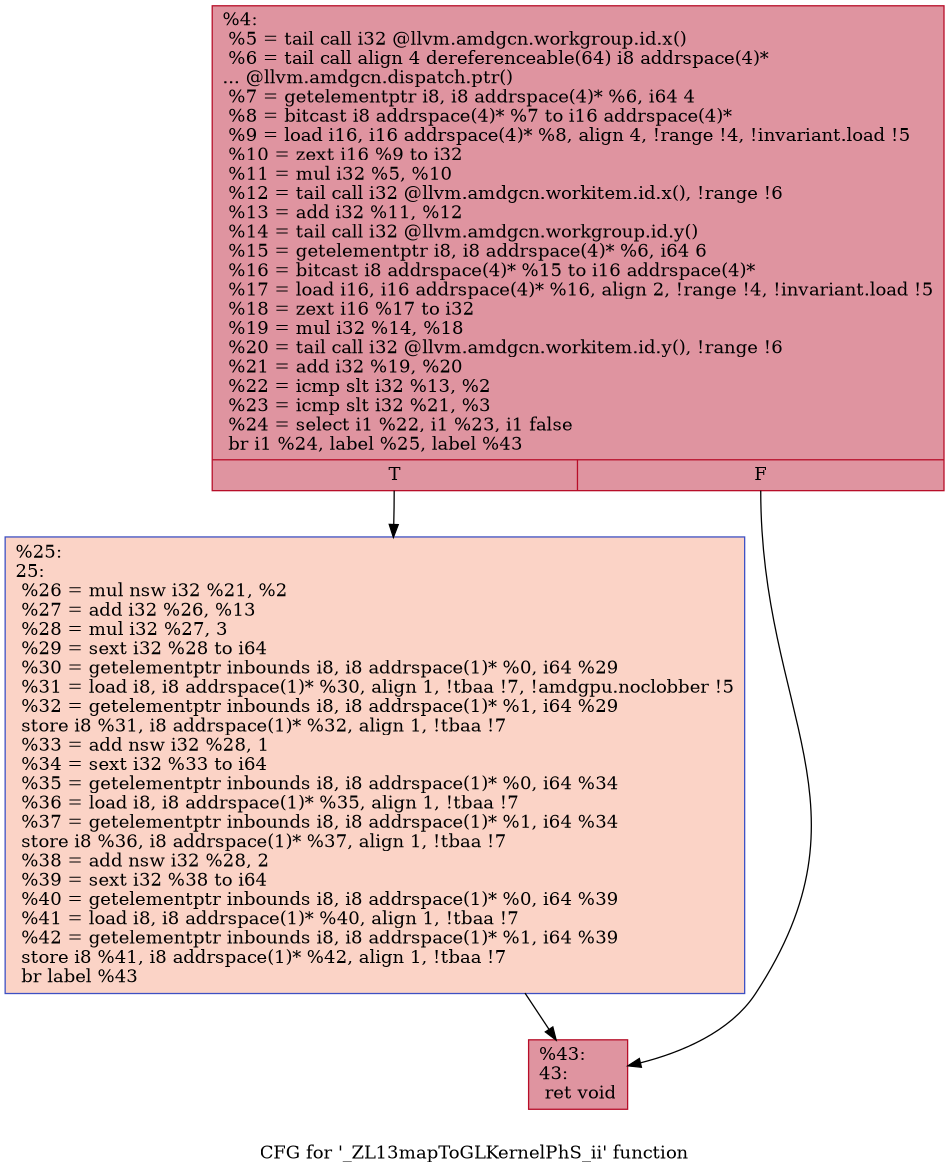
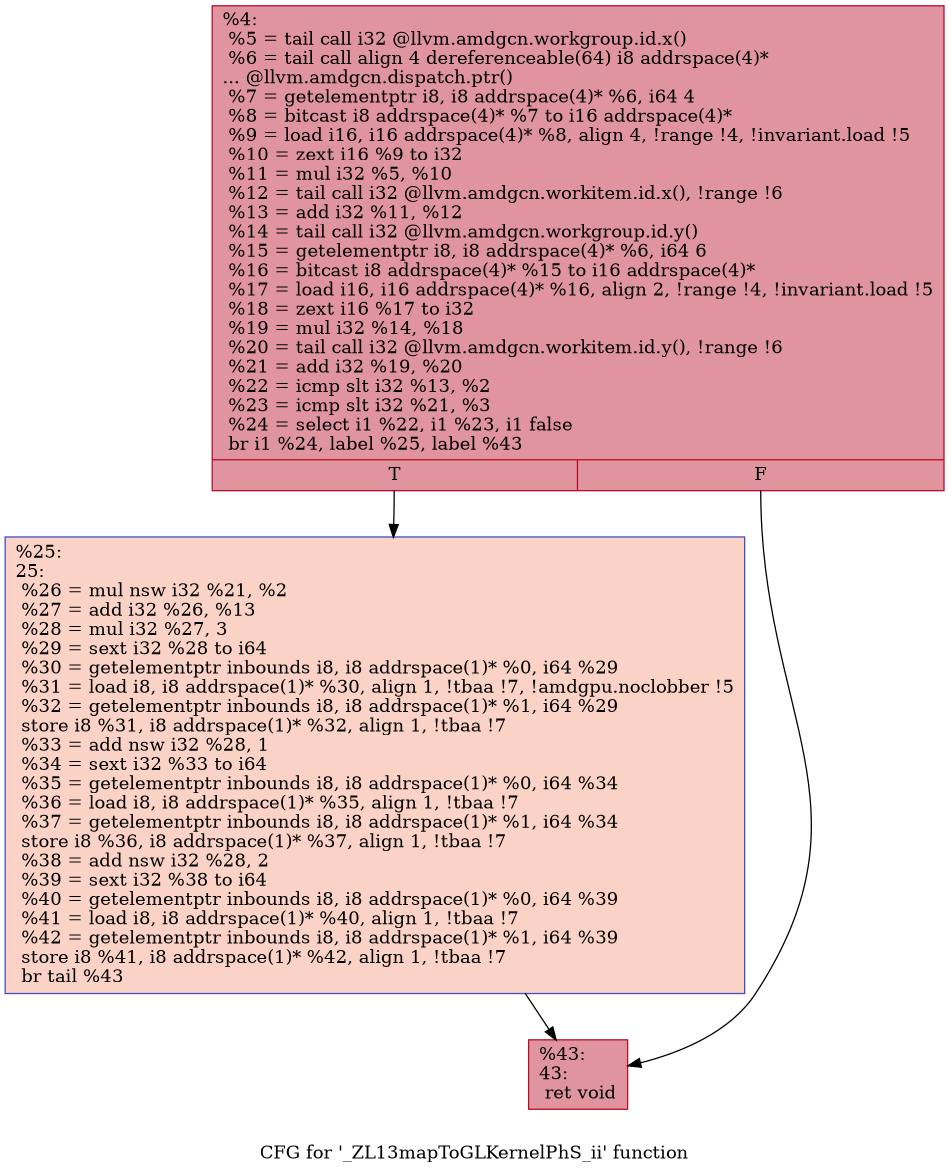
node "%25:": text "br label %43" -> "br tail %43"
